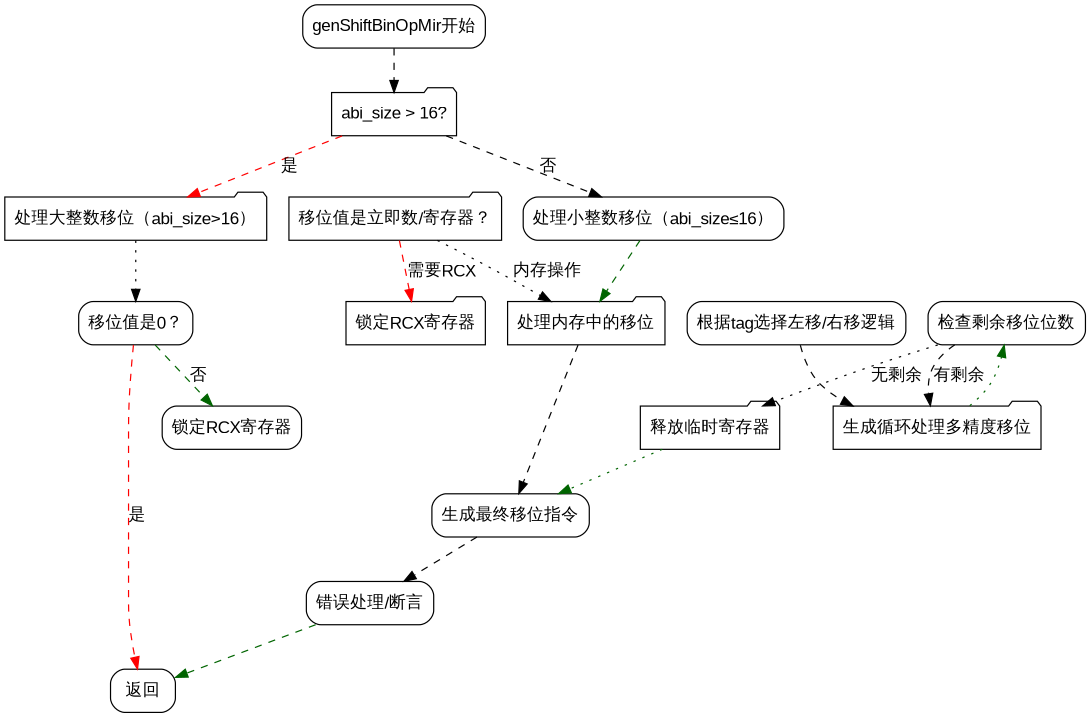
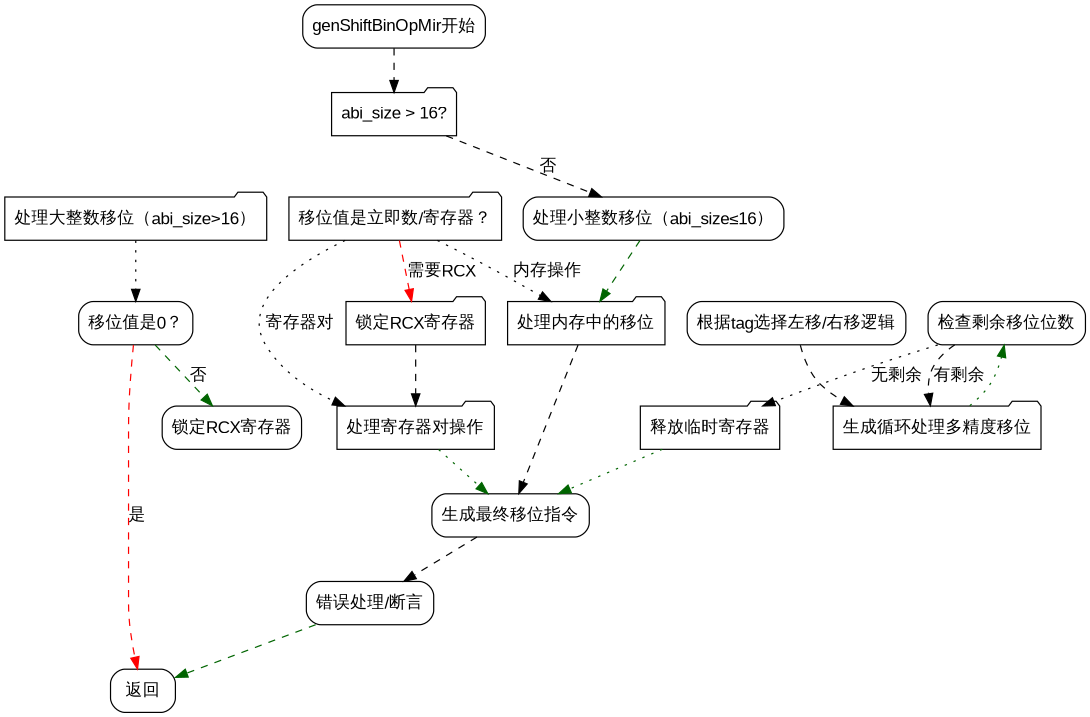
edge "abi_size > 16?" -> "处理大整数移位（abi_size>16）": removed, label "是"
node "处理寄存器对操作": added
